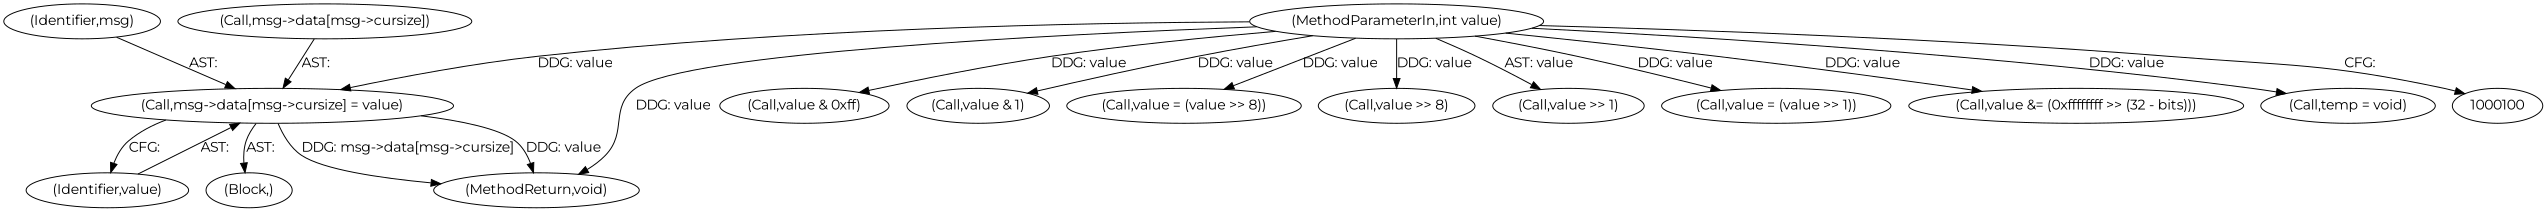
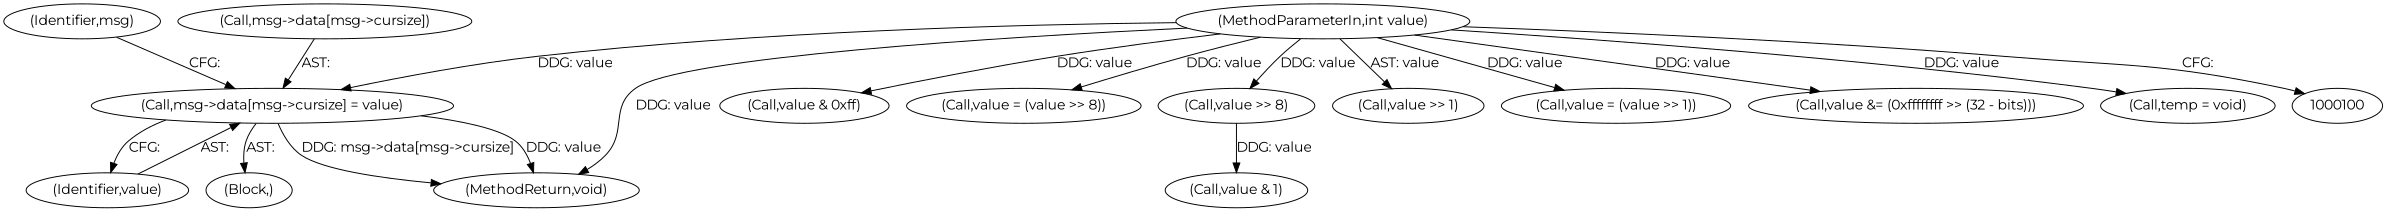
edge "(MethodParameterIn,int value)" -> "(Call,value & 1)": now "(Call,value >> 8)" -> "(Call,value & 1)"
edge "(Identifier,msg)" -> "(Call,msg->data[msg->cursize] = value)": label "AST: " -> "CFG: "
